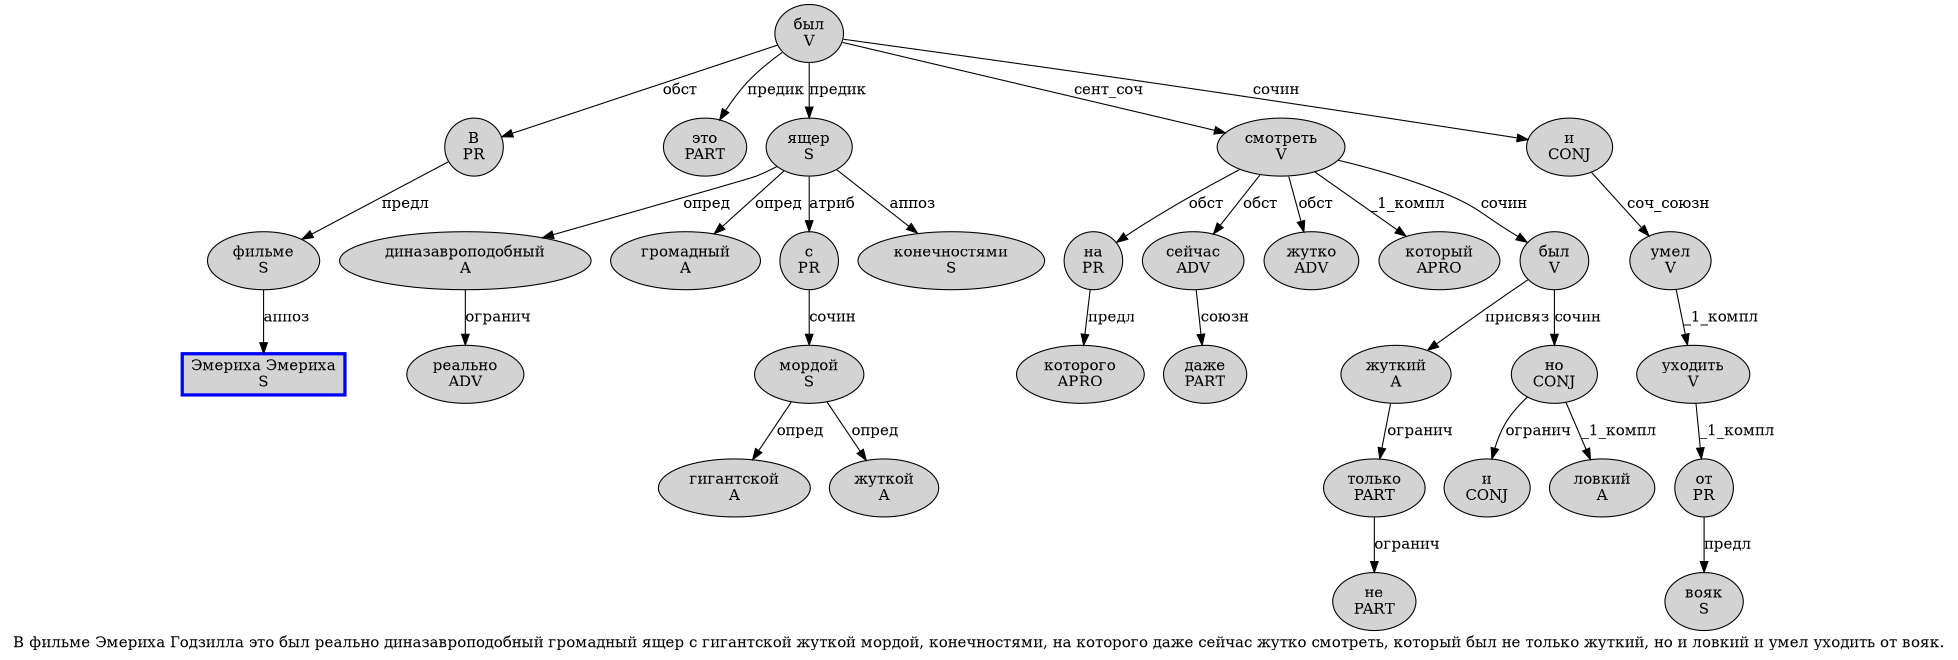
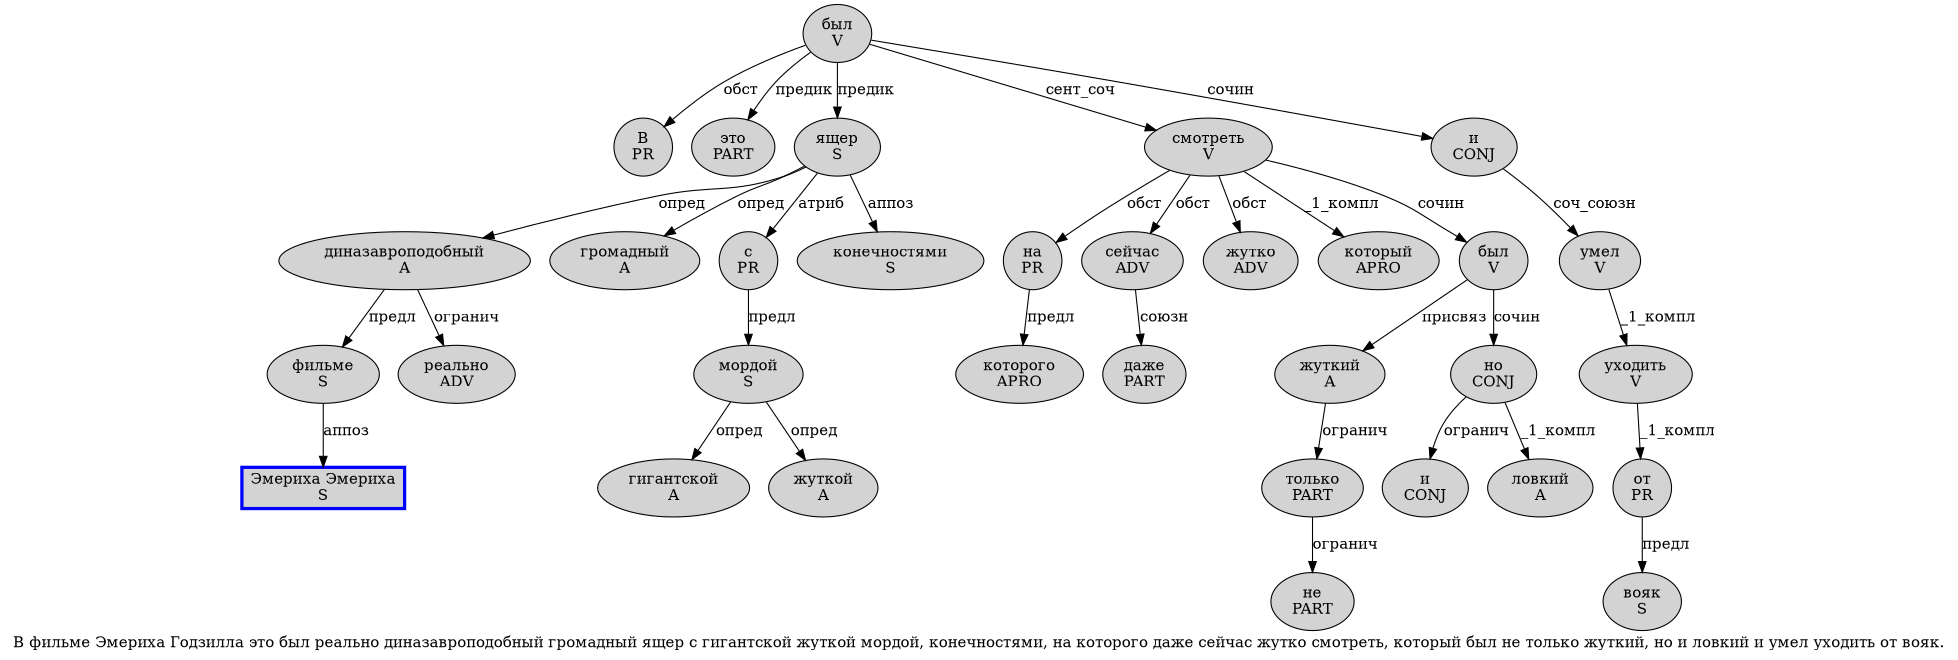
edge "В PR" -> "фильме S": now "диназавроподобный A" -> "фильме S"
edge "с PR" -> "мордой S": label "сочин" -> "предл"
